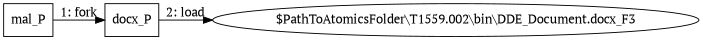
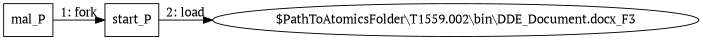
node "docx_P": label "docx_P" -> "start_P"
